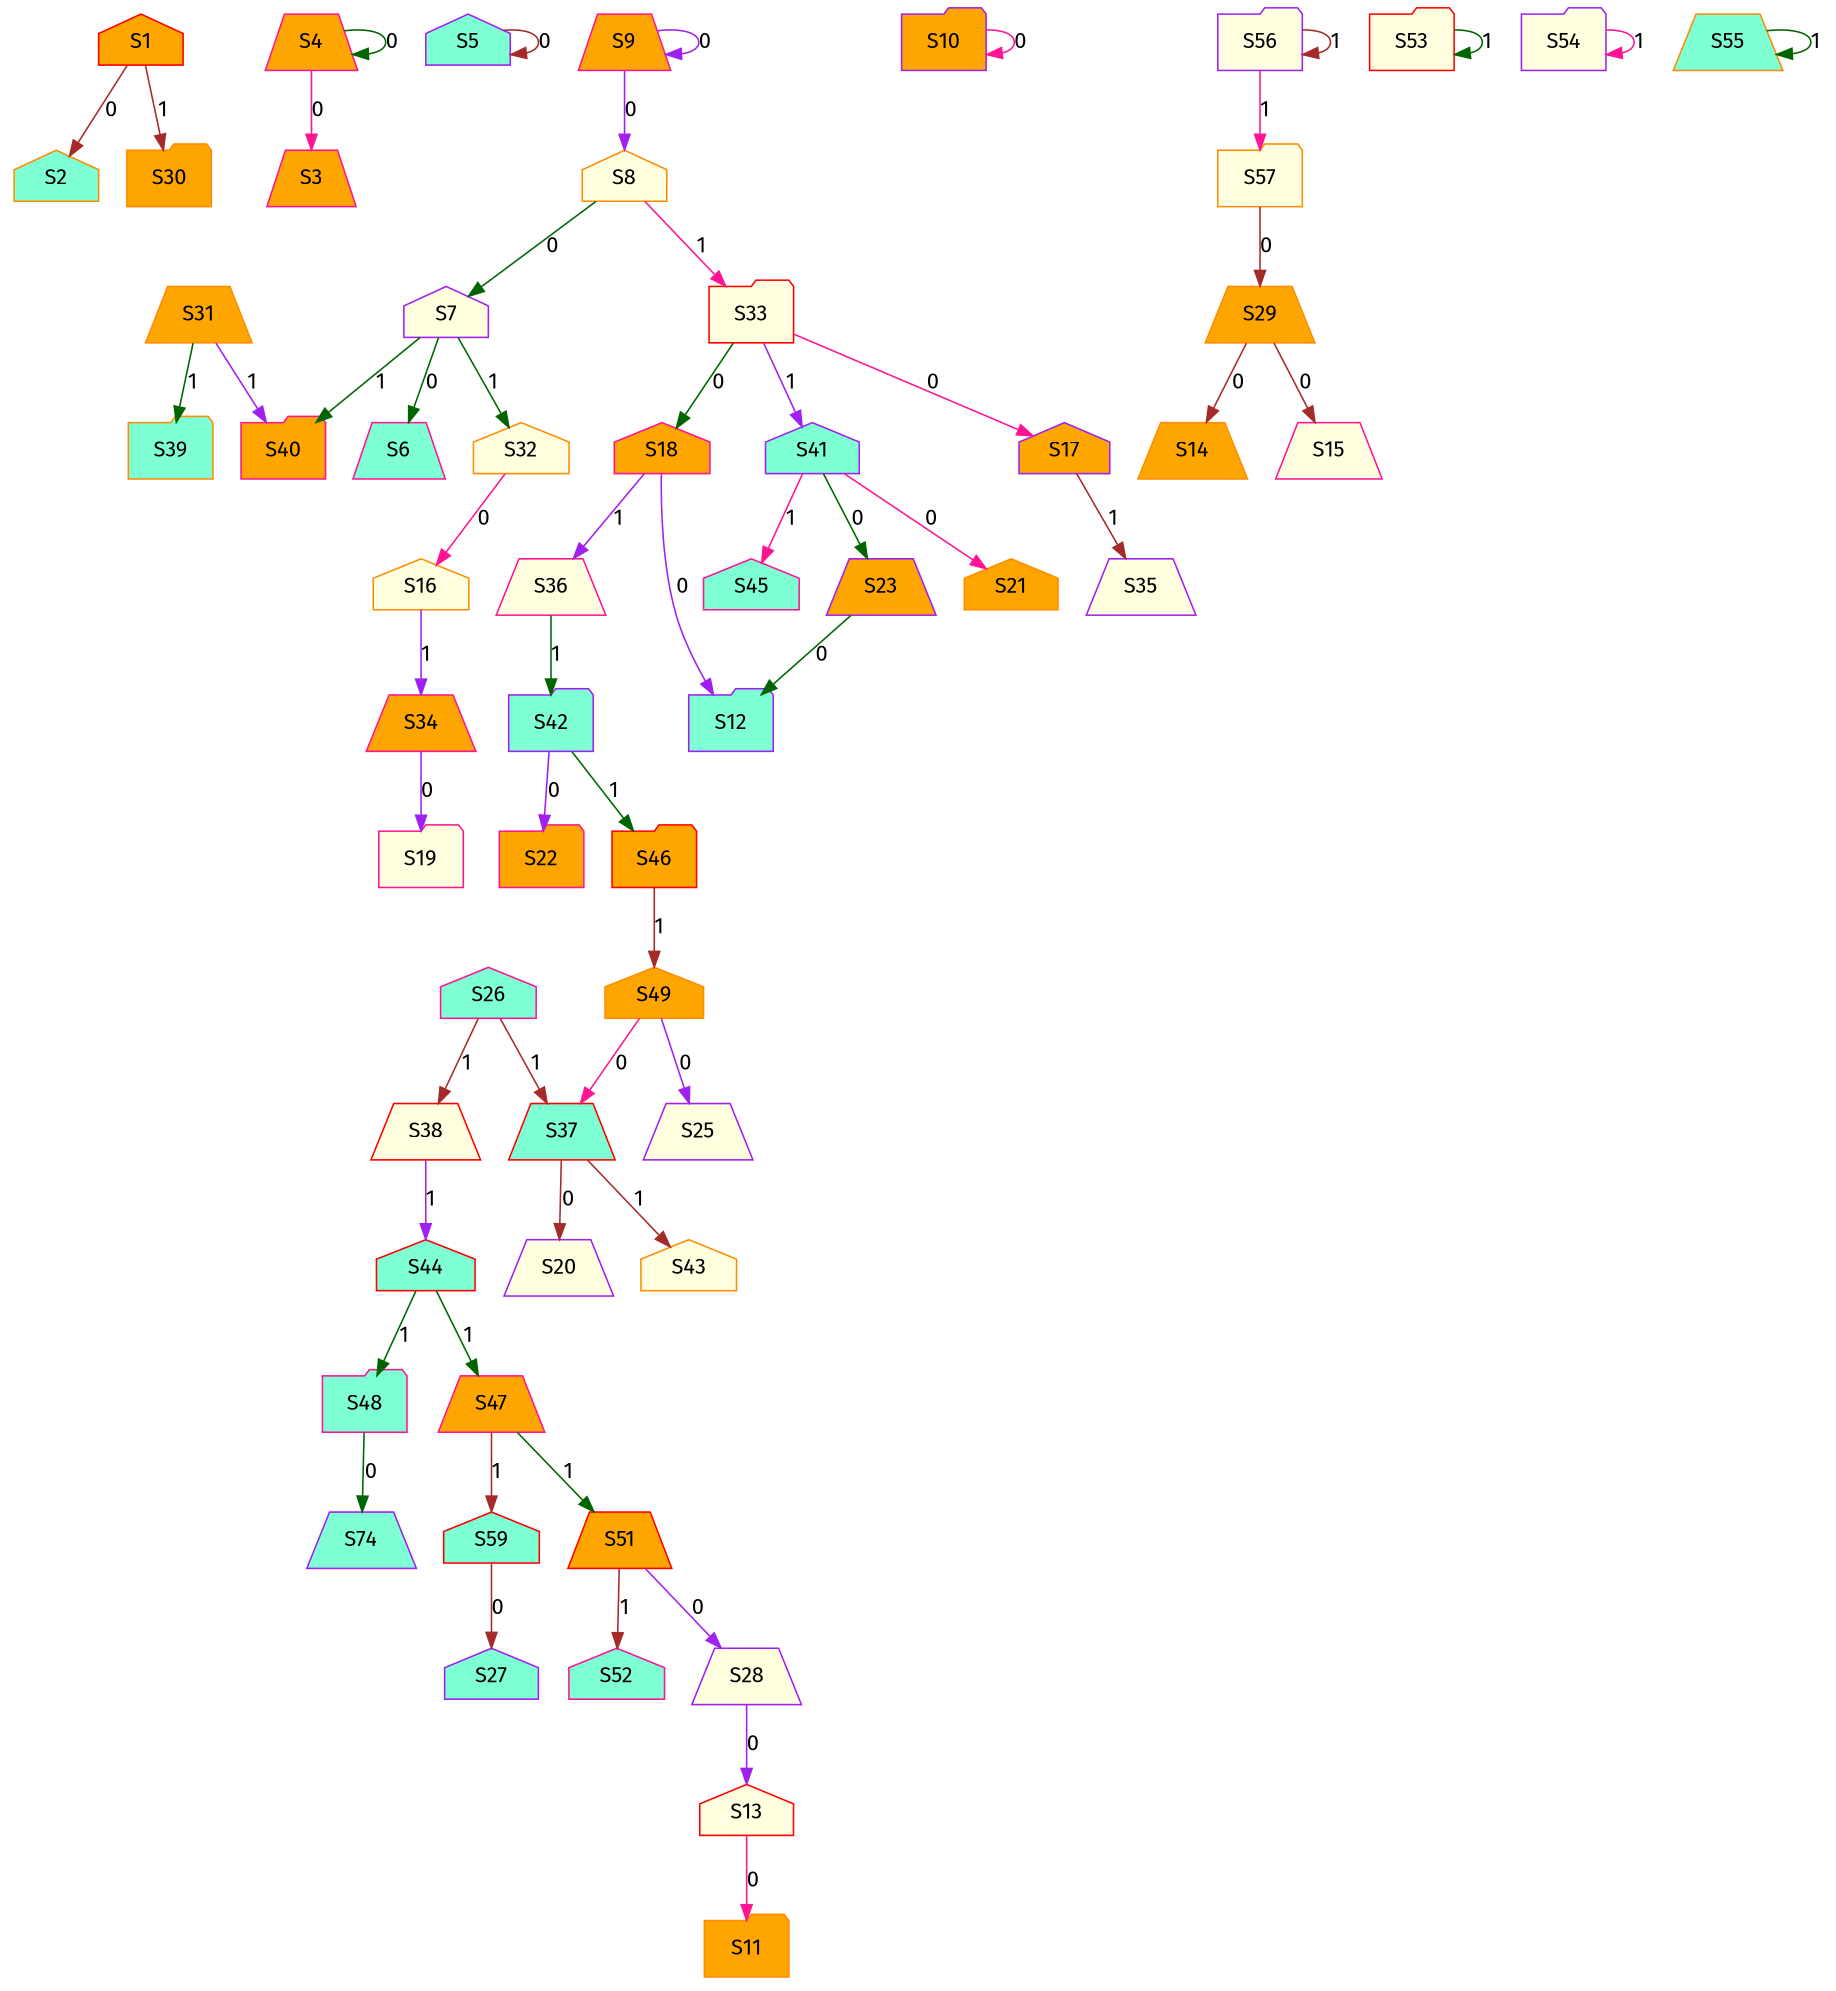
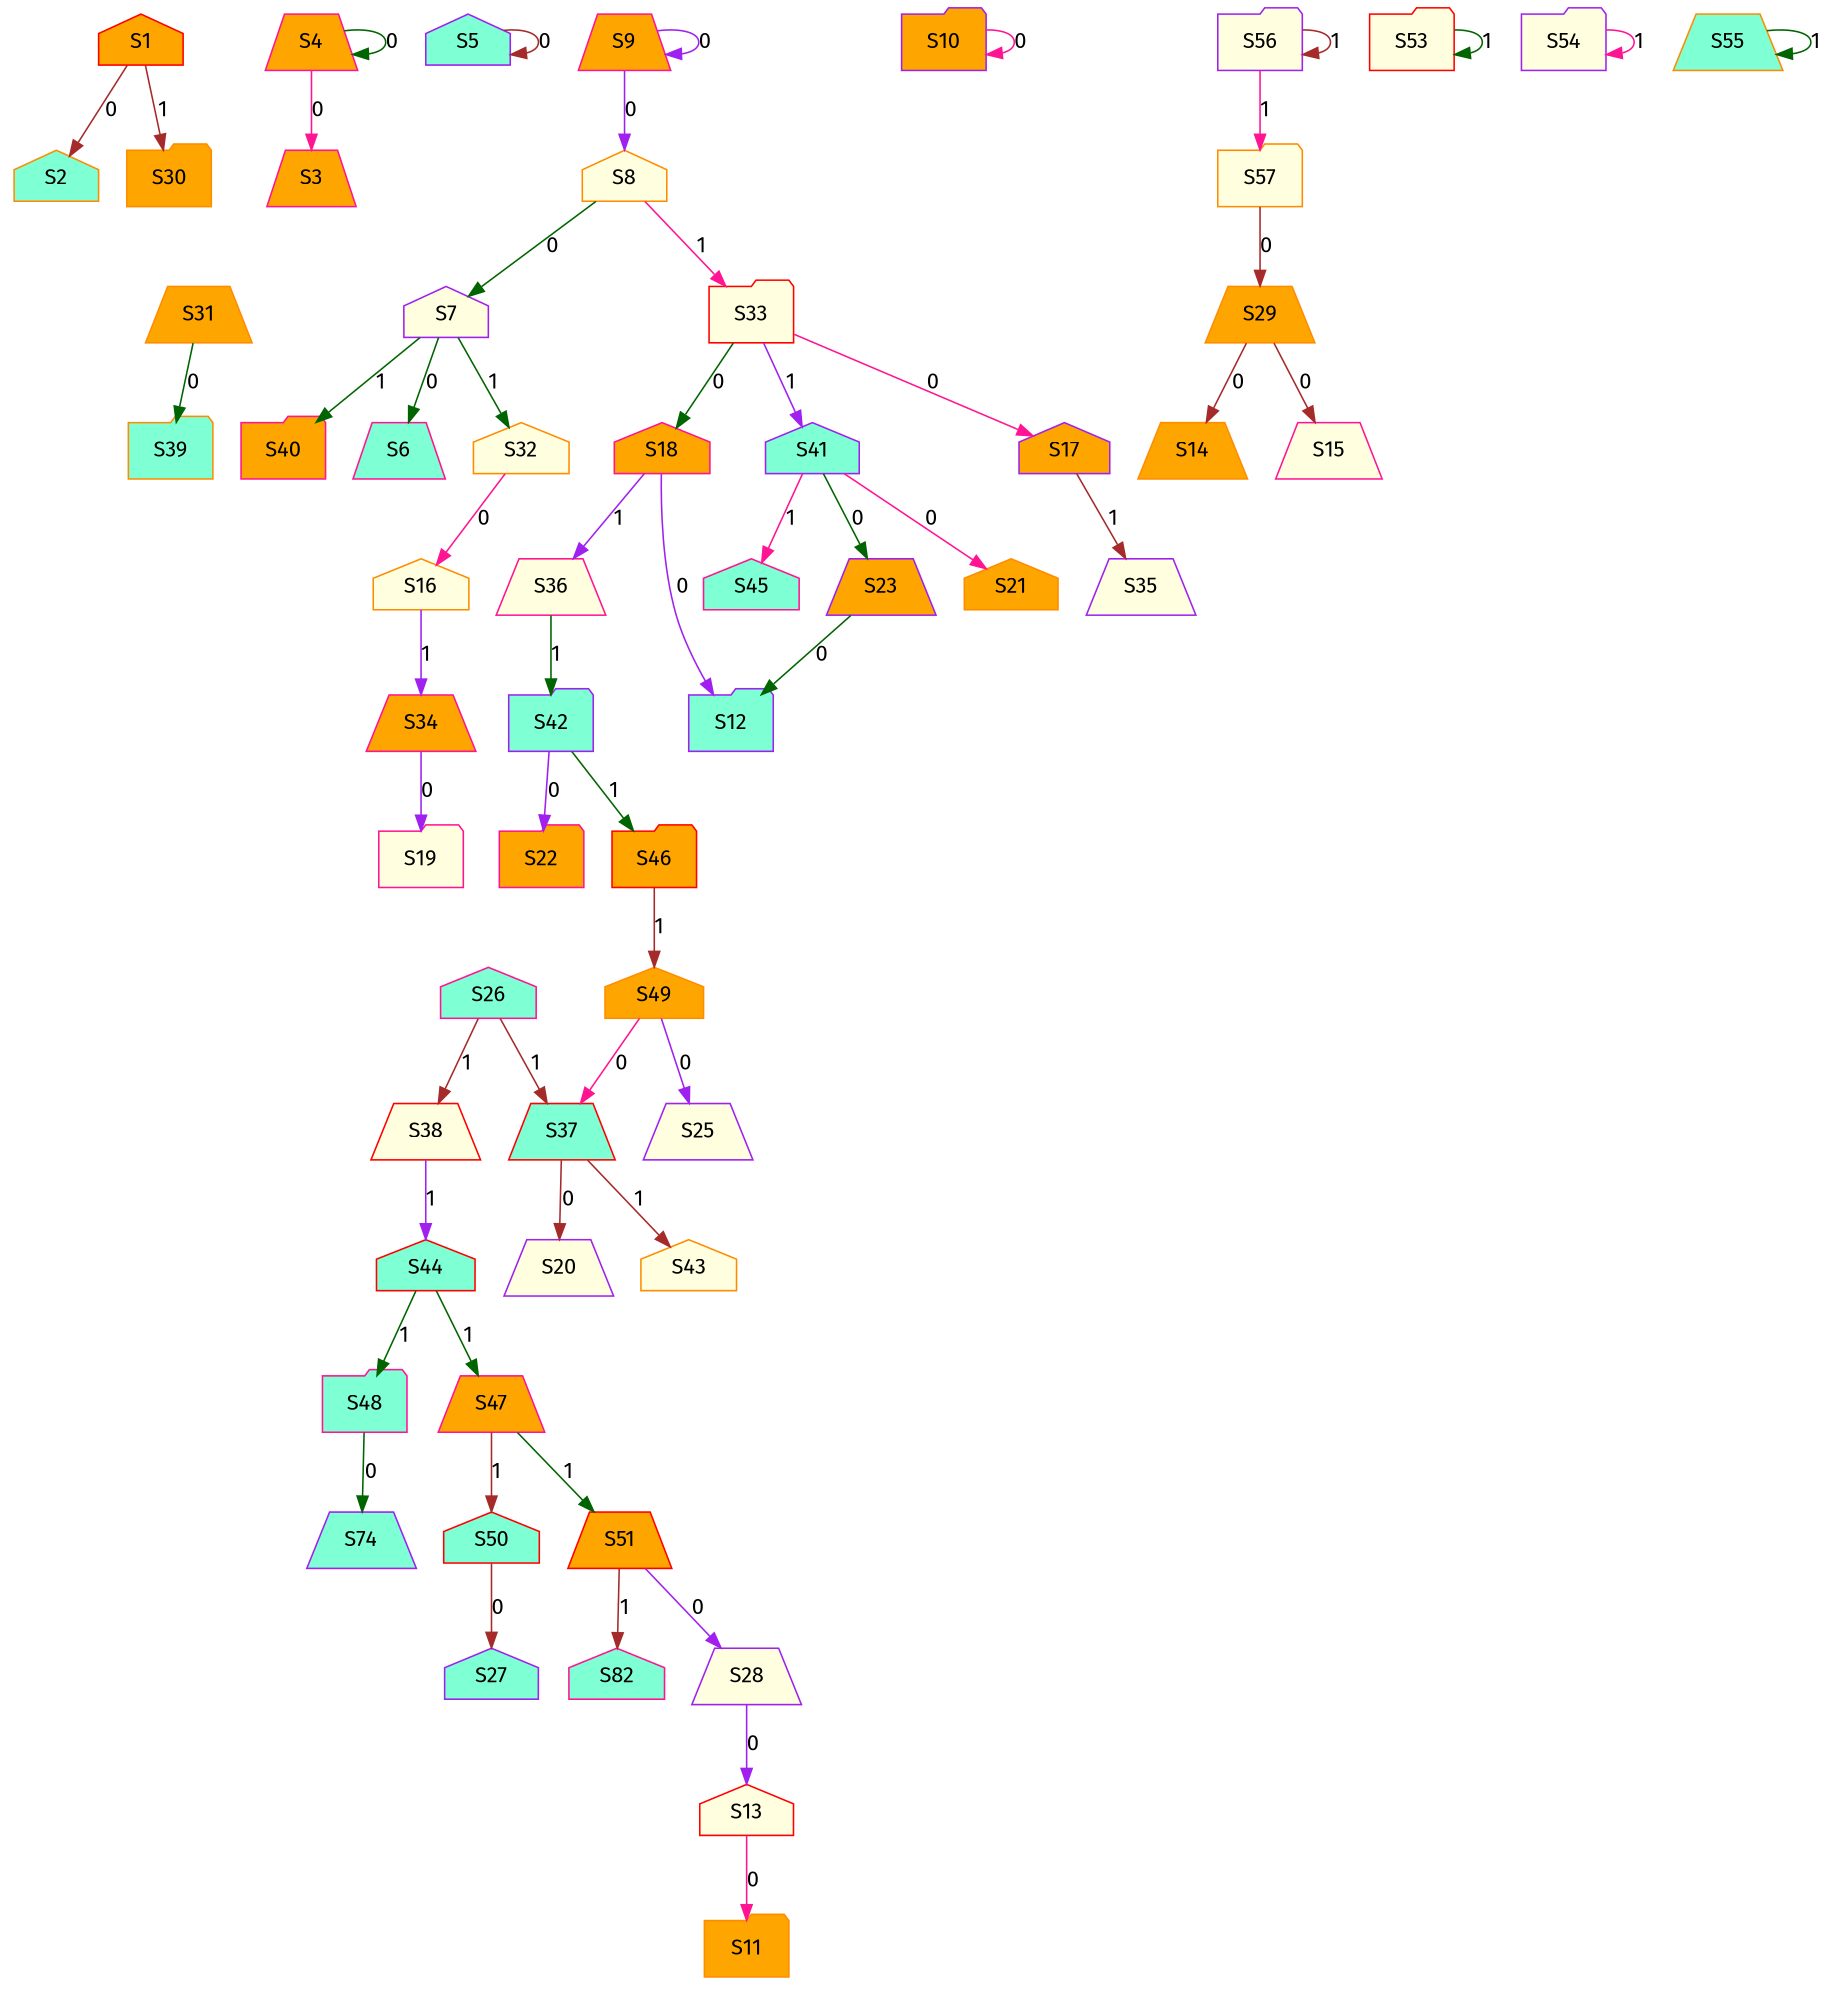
edge "S31" -> "S40": removed, label "1"
edge "S31" -> "S39": label "1" -> "0"
node "S59": label "S59" -> "S50"
node "S52": label "S52" -> "S82"
